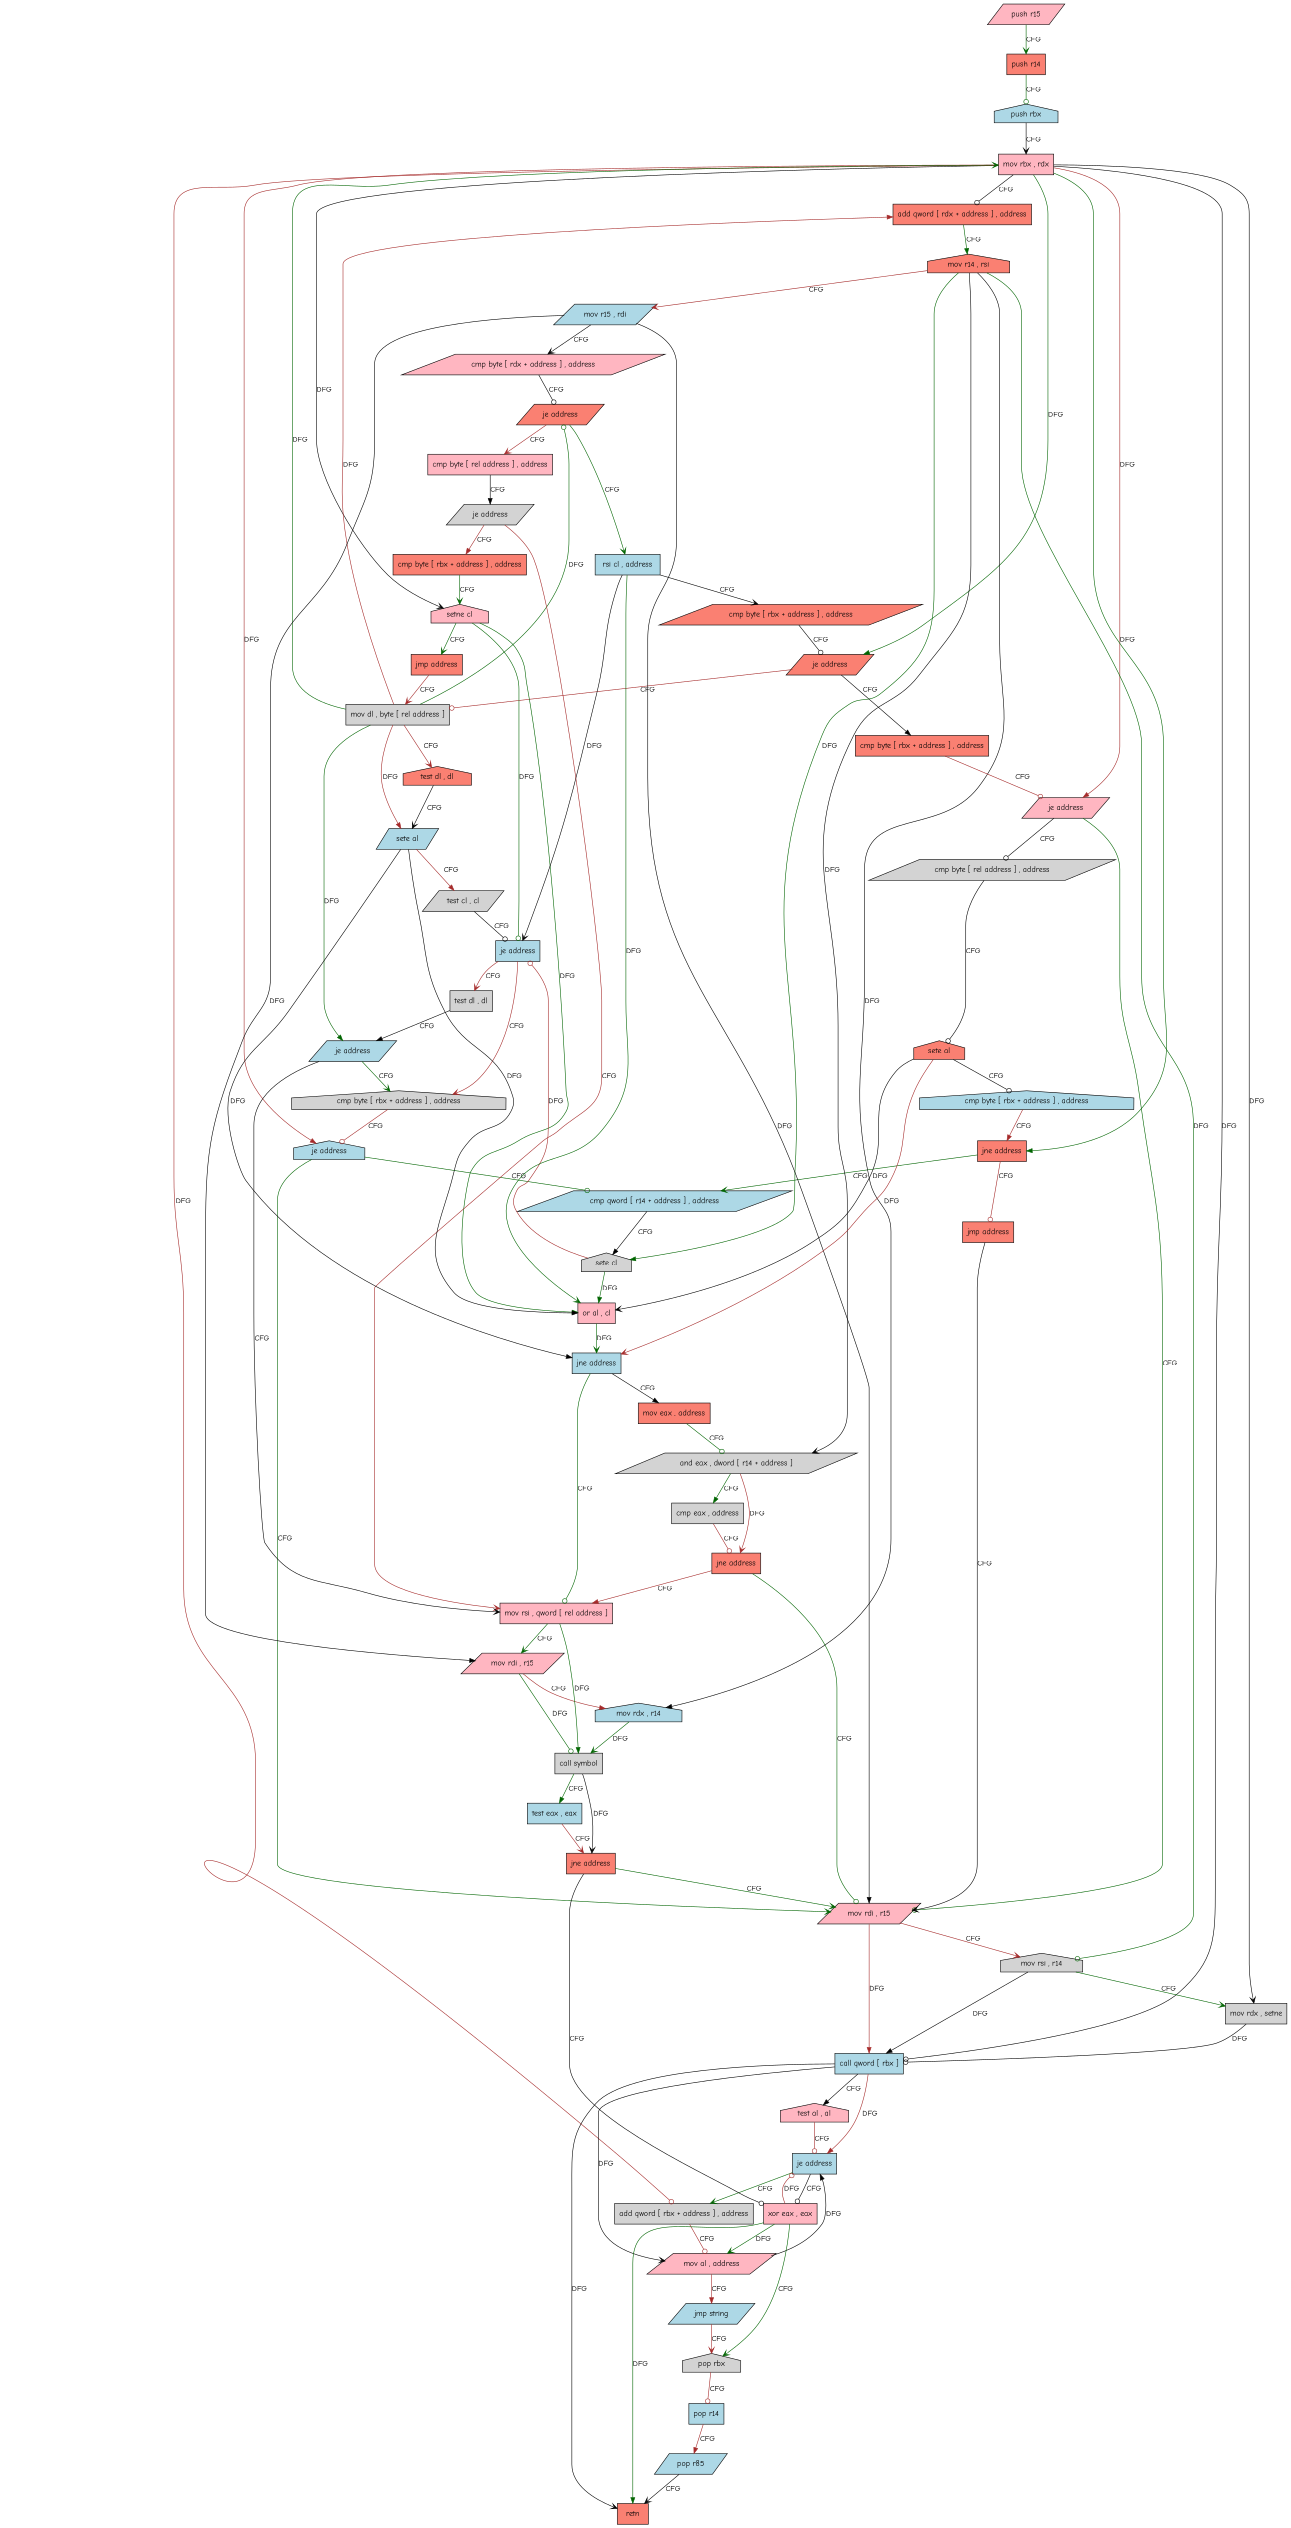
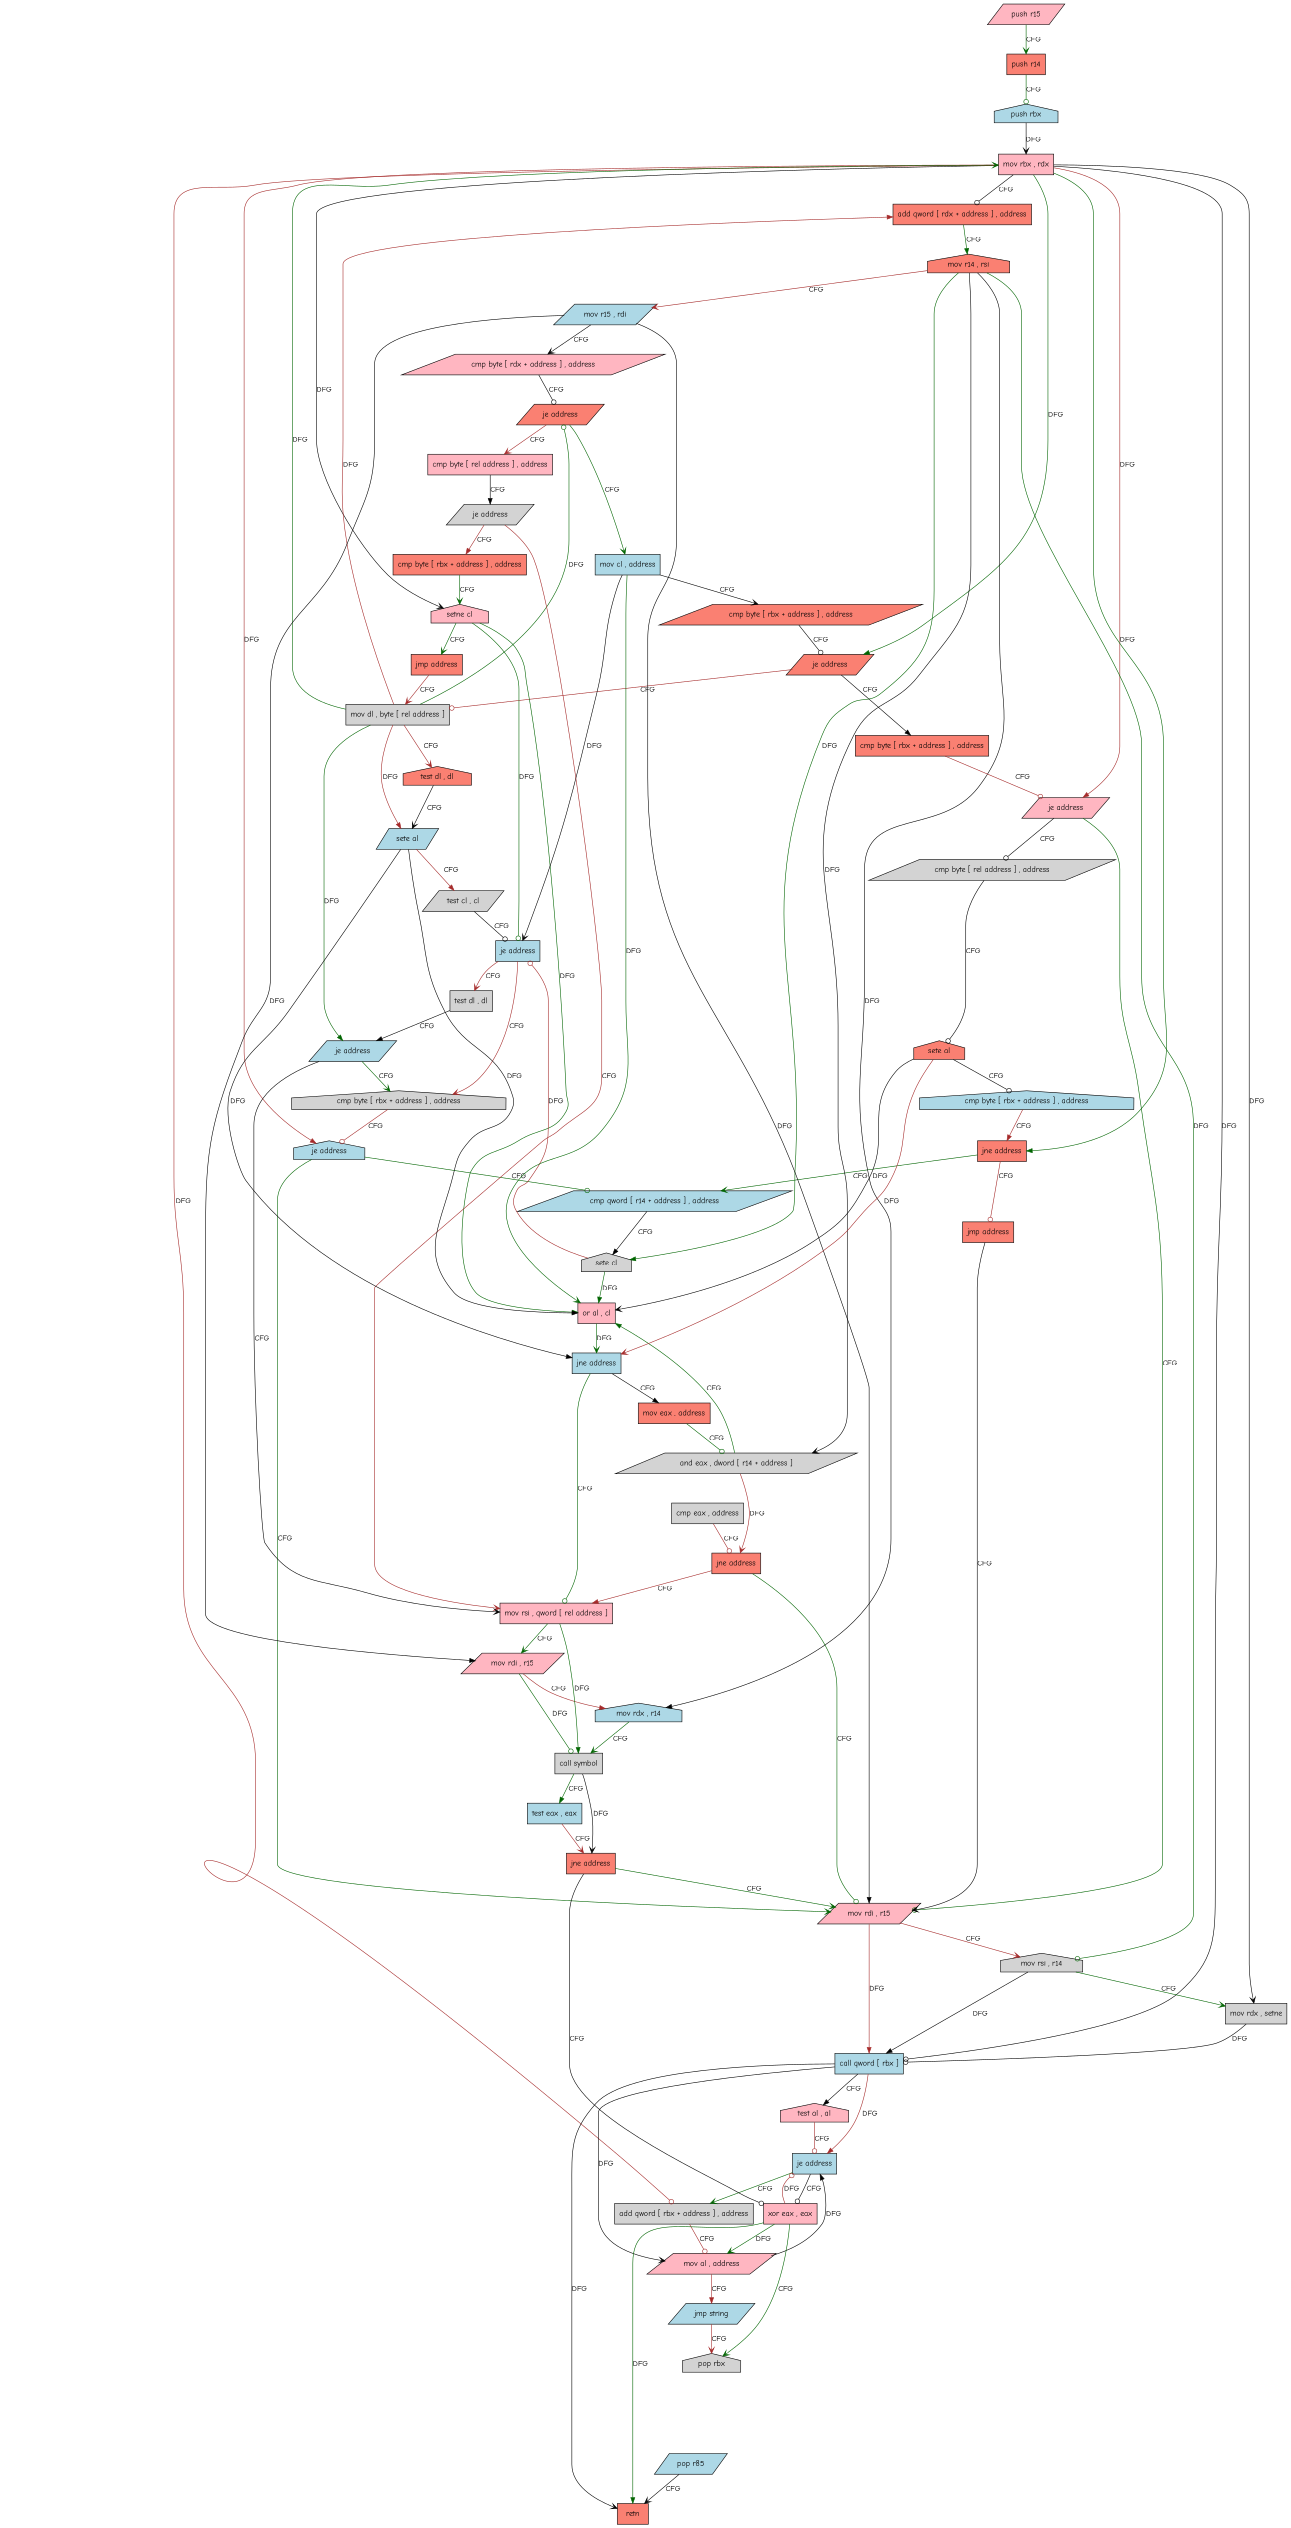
edge "push rbx" -> "mov rbx , rdx": label "CFG" -> "DFG"
node "rsi cl , address": label "rsi cl , address" -> "mov cl , address"
edge "and eax , dword [ r14 + address ]" -> "cmp eax , address": now "and eax , dword [ r14 + address ]" -> "or al , cl"
edge "mov rdx , r14" -> "call symbol": label "DFG" -> "CFG"
node "pop r14": removed
